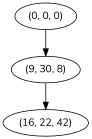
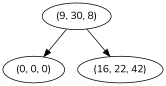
edge "(0, 0, 0)" -> "(9, 30, 8)": reversed
